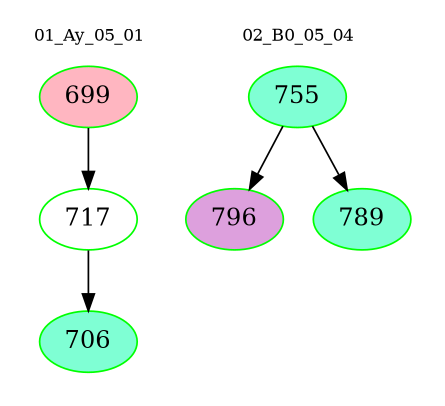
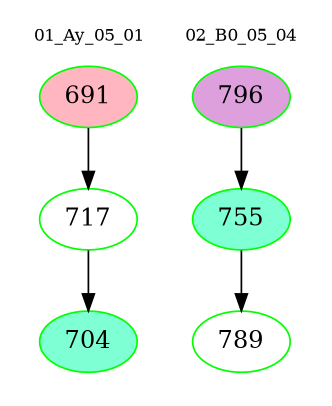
node "699": label "699" -> "691"
edge "755" -> "796": reversed
node "789": fillcolor aquamarine -> white
node "706": label "706" -> "704"
